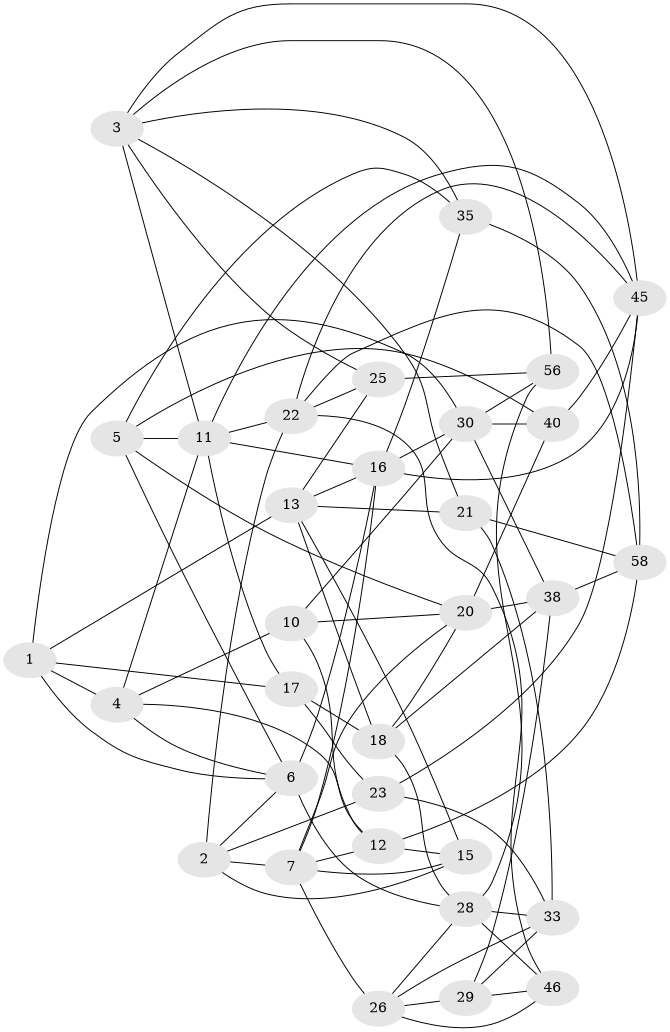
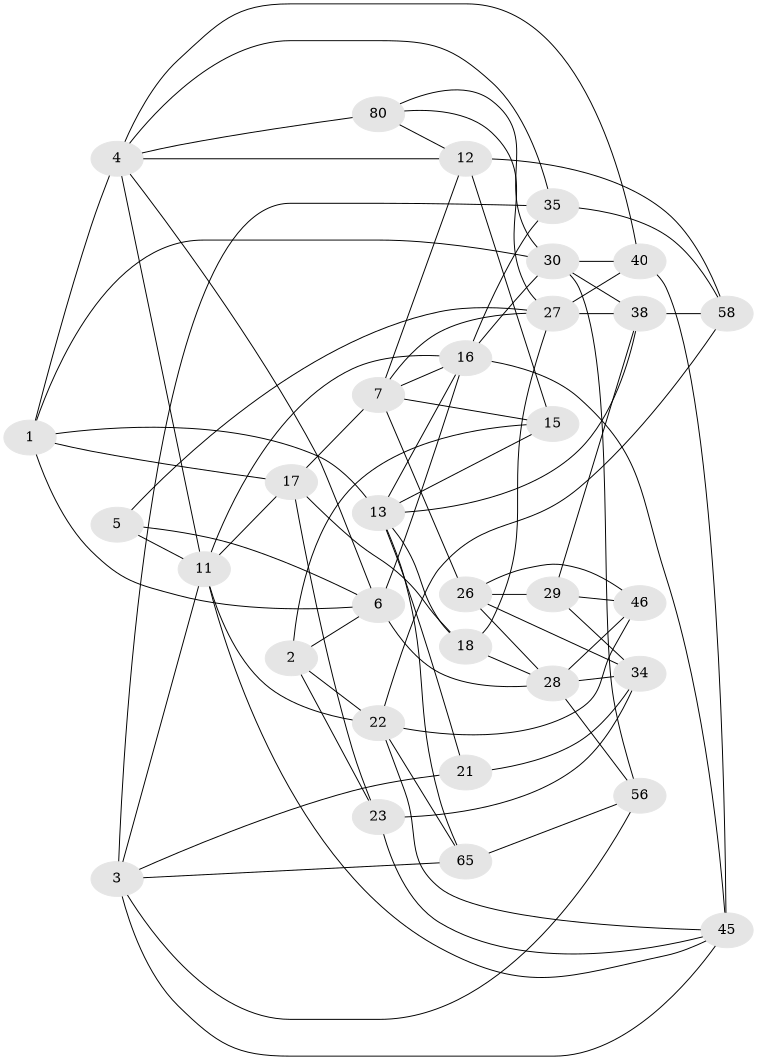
edge "35" -- "5": now "35" -- "4"
edge "40" -- "5": now "40" -- "4"
node "25": label "25" -> "65"
edge "21" -- "58": removed
node "20": label "20" -> "27"
node "10": label "10" -> "80"
edge "38" -- "18": now "38" -- "13"
edge "2" -- "7": now "17" -- "7"
node "33": label "33" -> "34"
